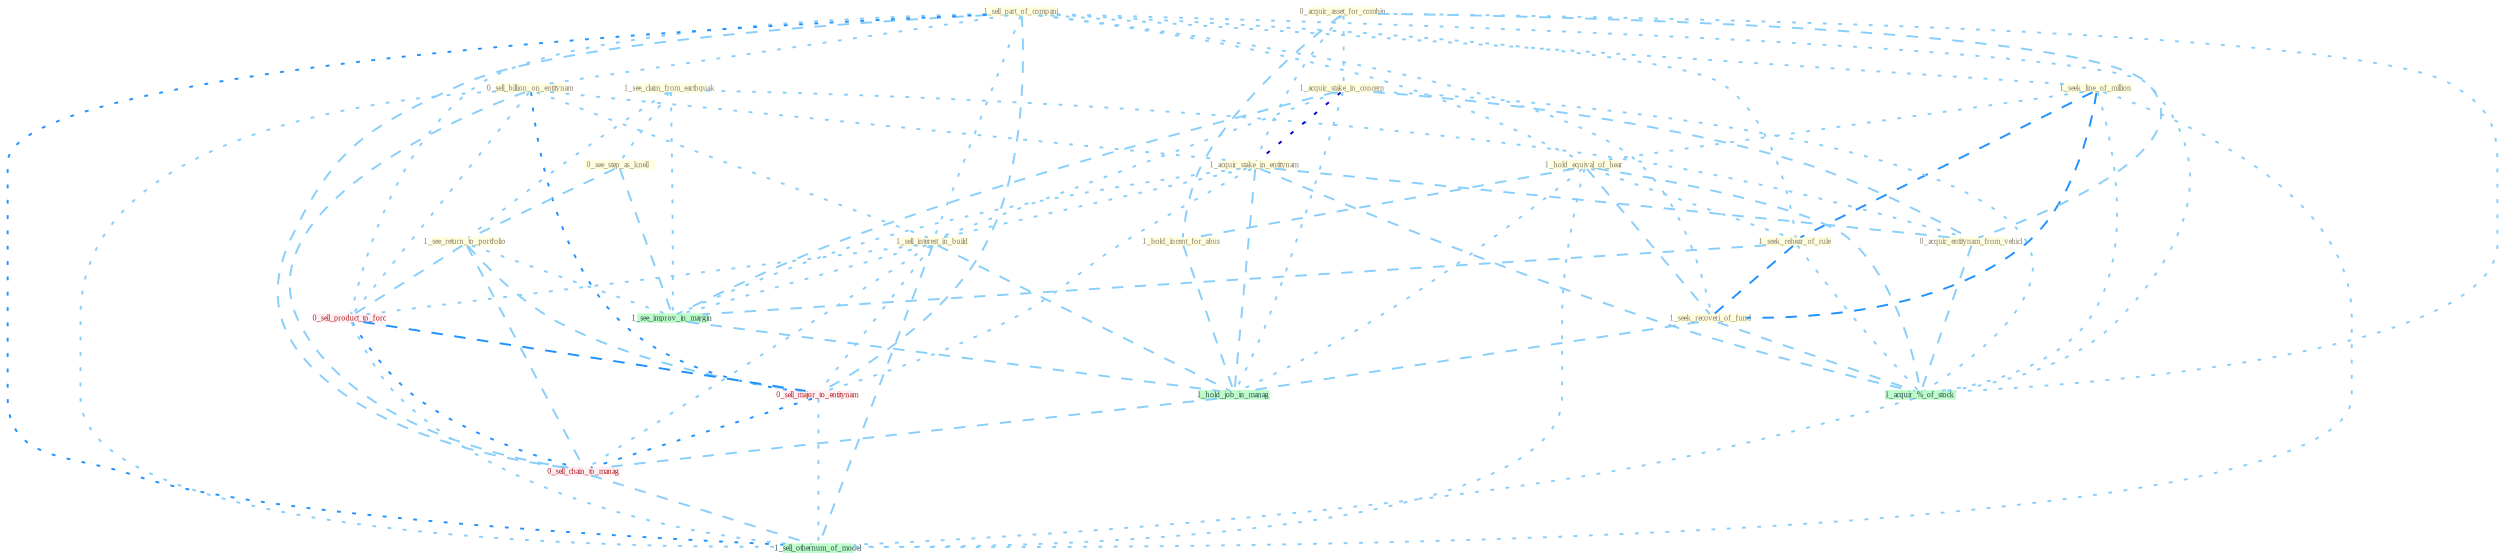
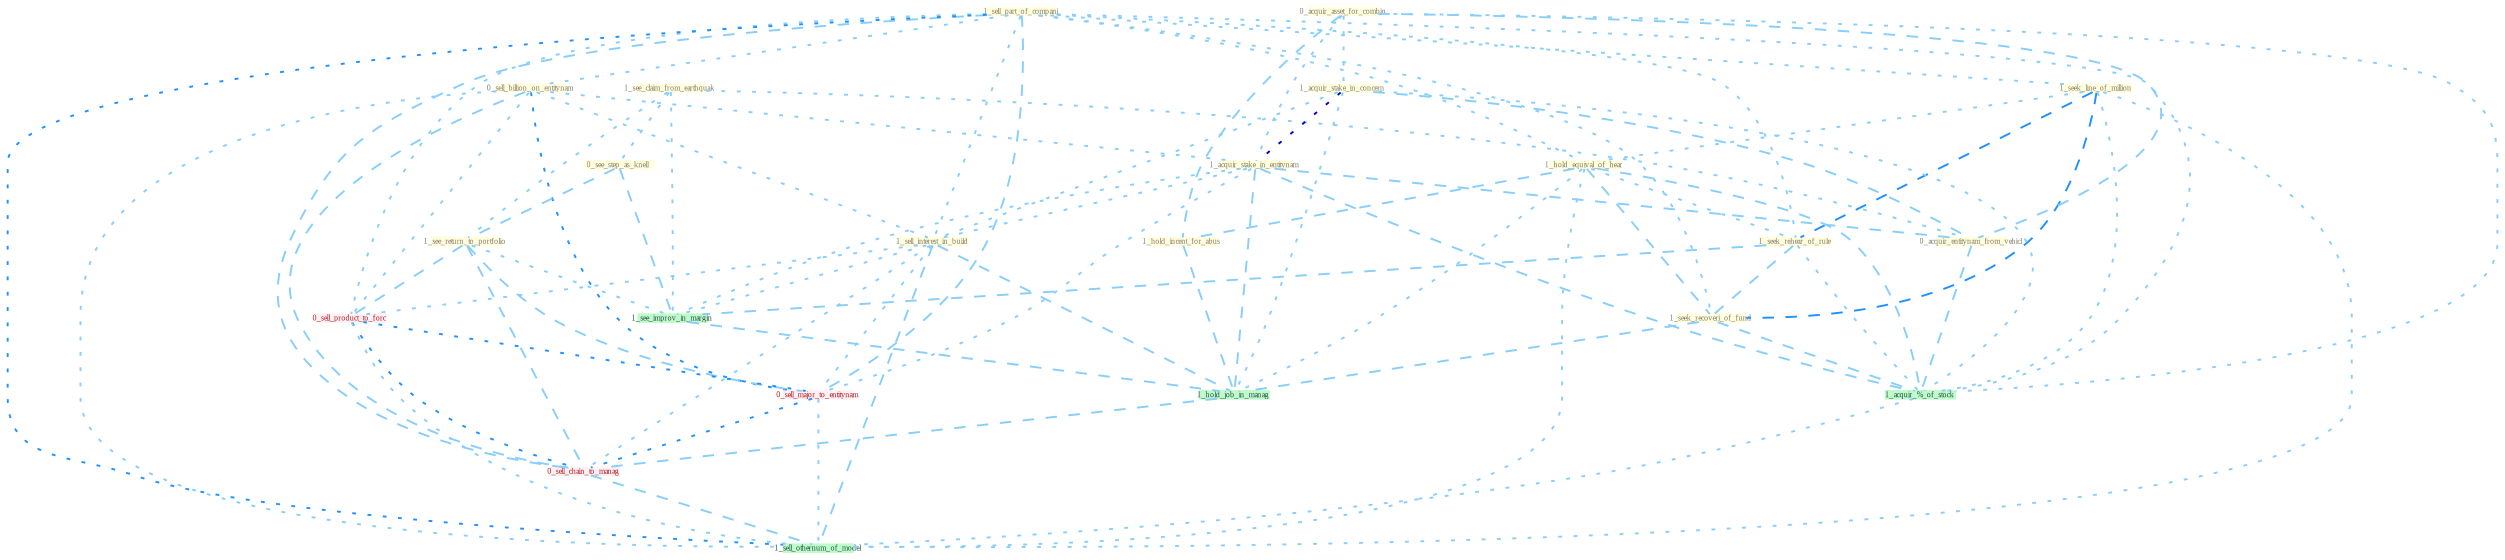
edge "1_acquir_stake_in_concern" -- "1_see_improv_in_margin": removed
edge "1_seek_rehear_of_rule" -- "1_seek_recoveri_of_fund": color #1e90ff -> #87cefa
edge "0_sell_product_to_forc" -- "0_sell_major_to_entitynam": style dashed -> dotted
